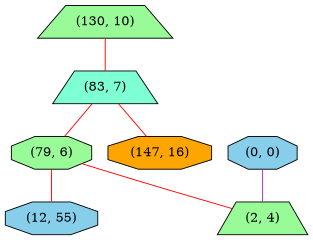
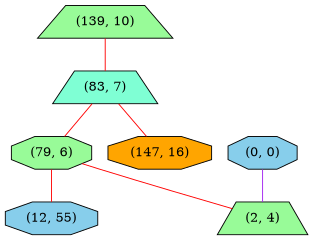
node "(130, 10)": label "(130, 10)" -> "(139, 10)"
